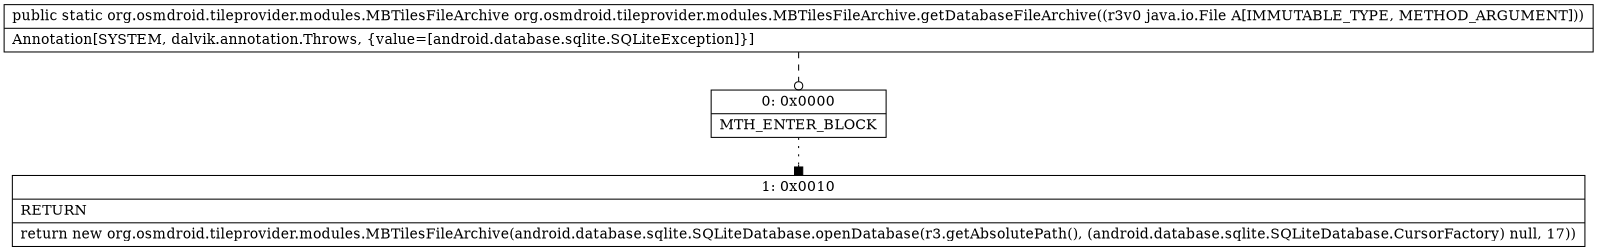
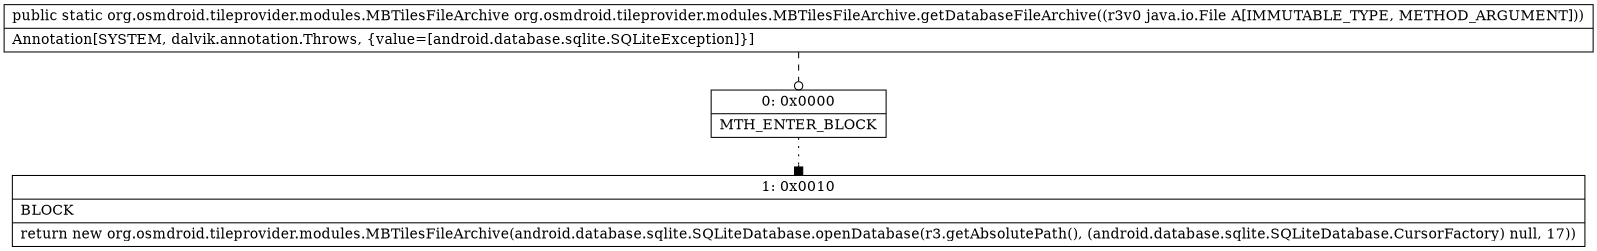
node "1: 0x0010": text "RETURN" -> "BLOCK"
